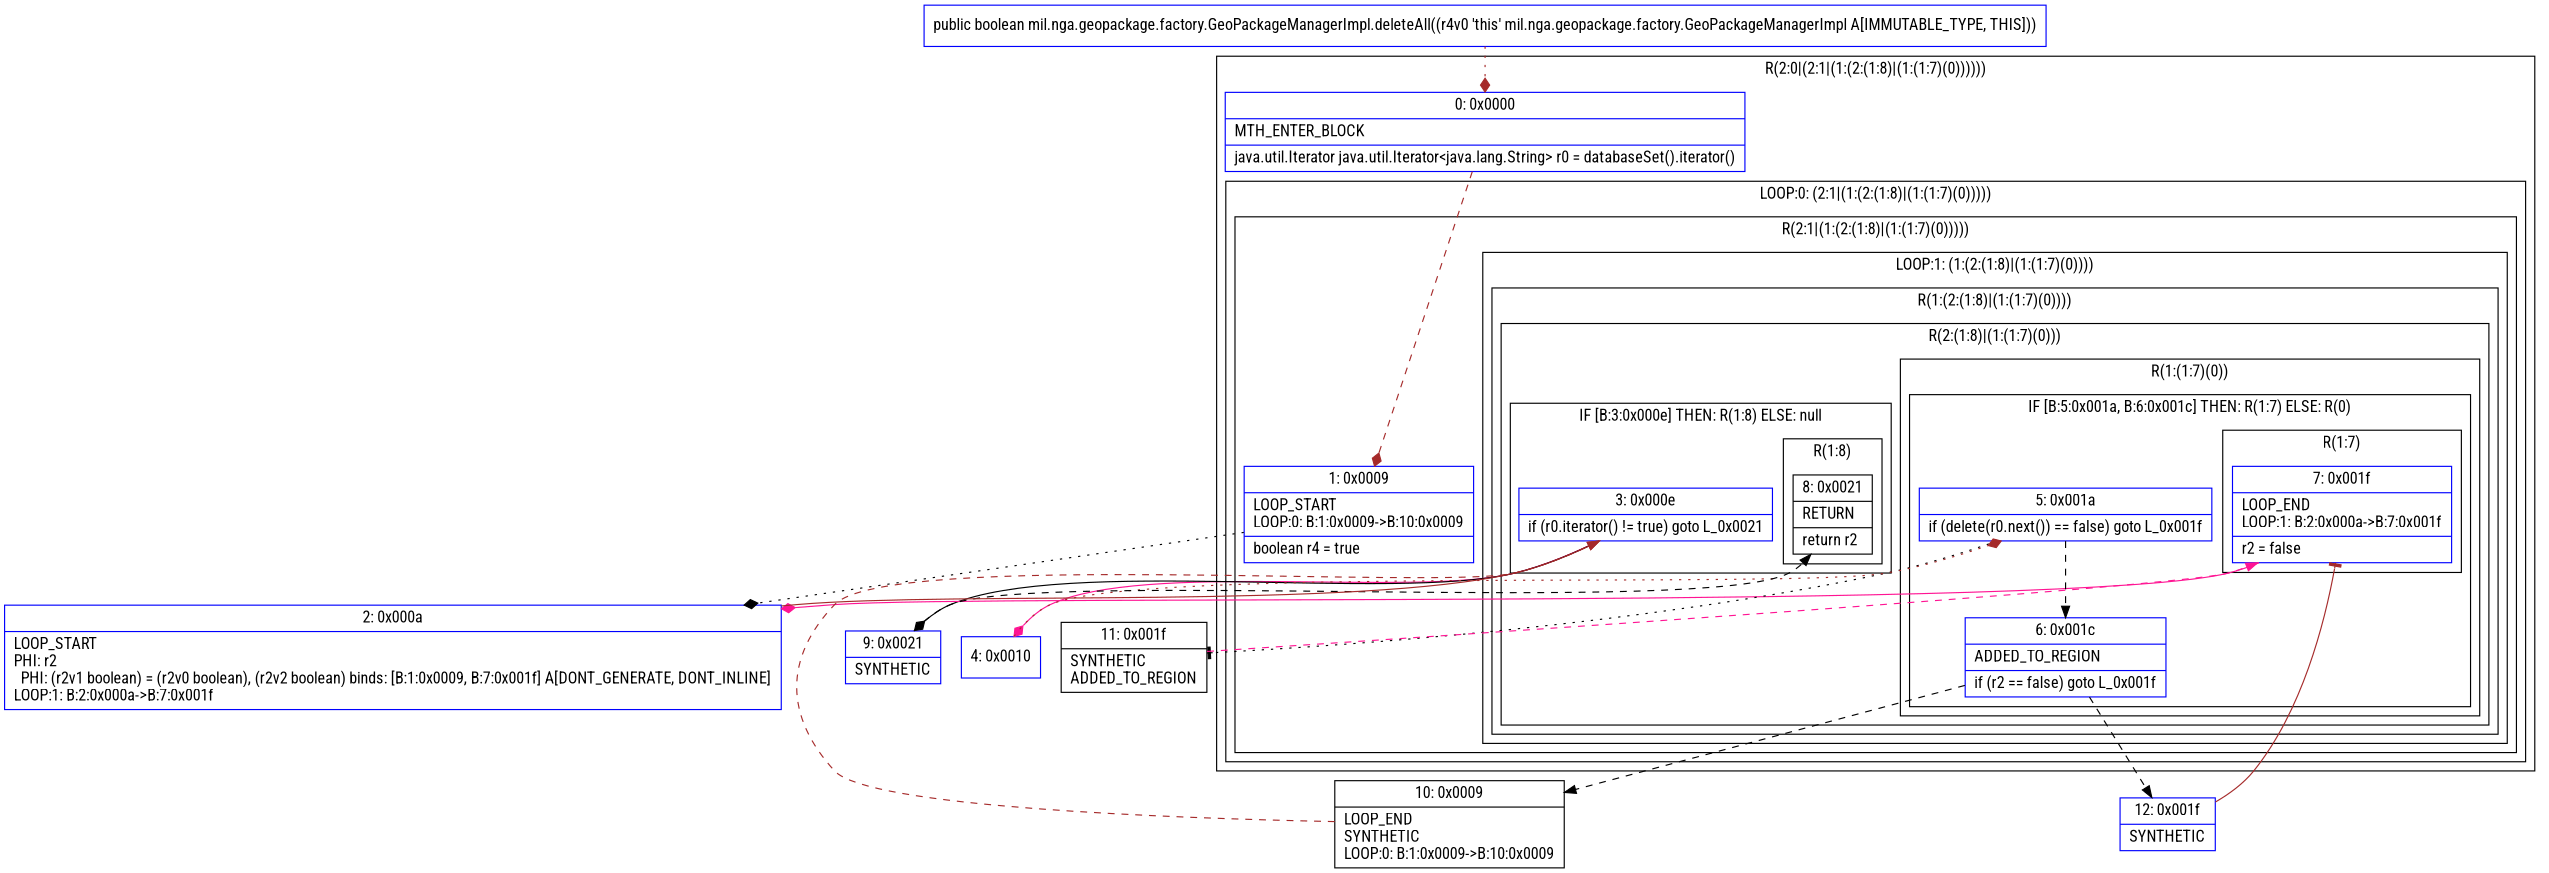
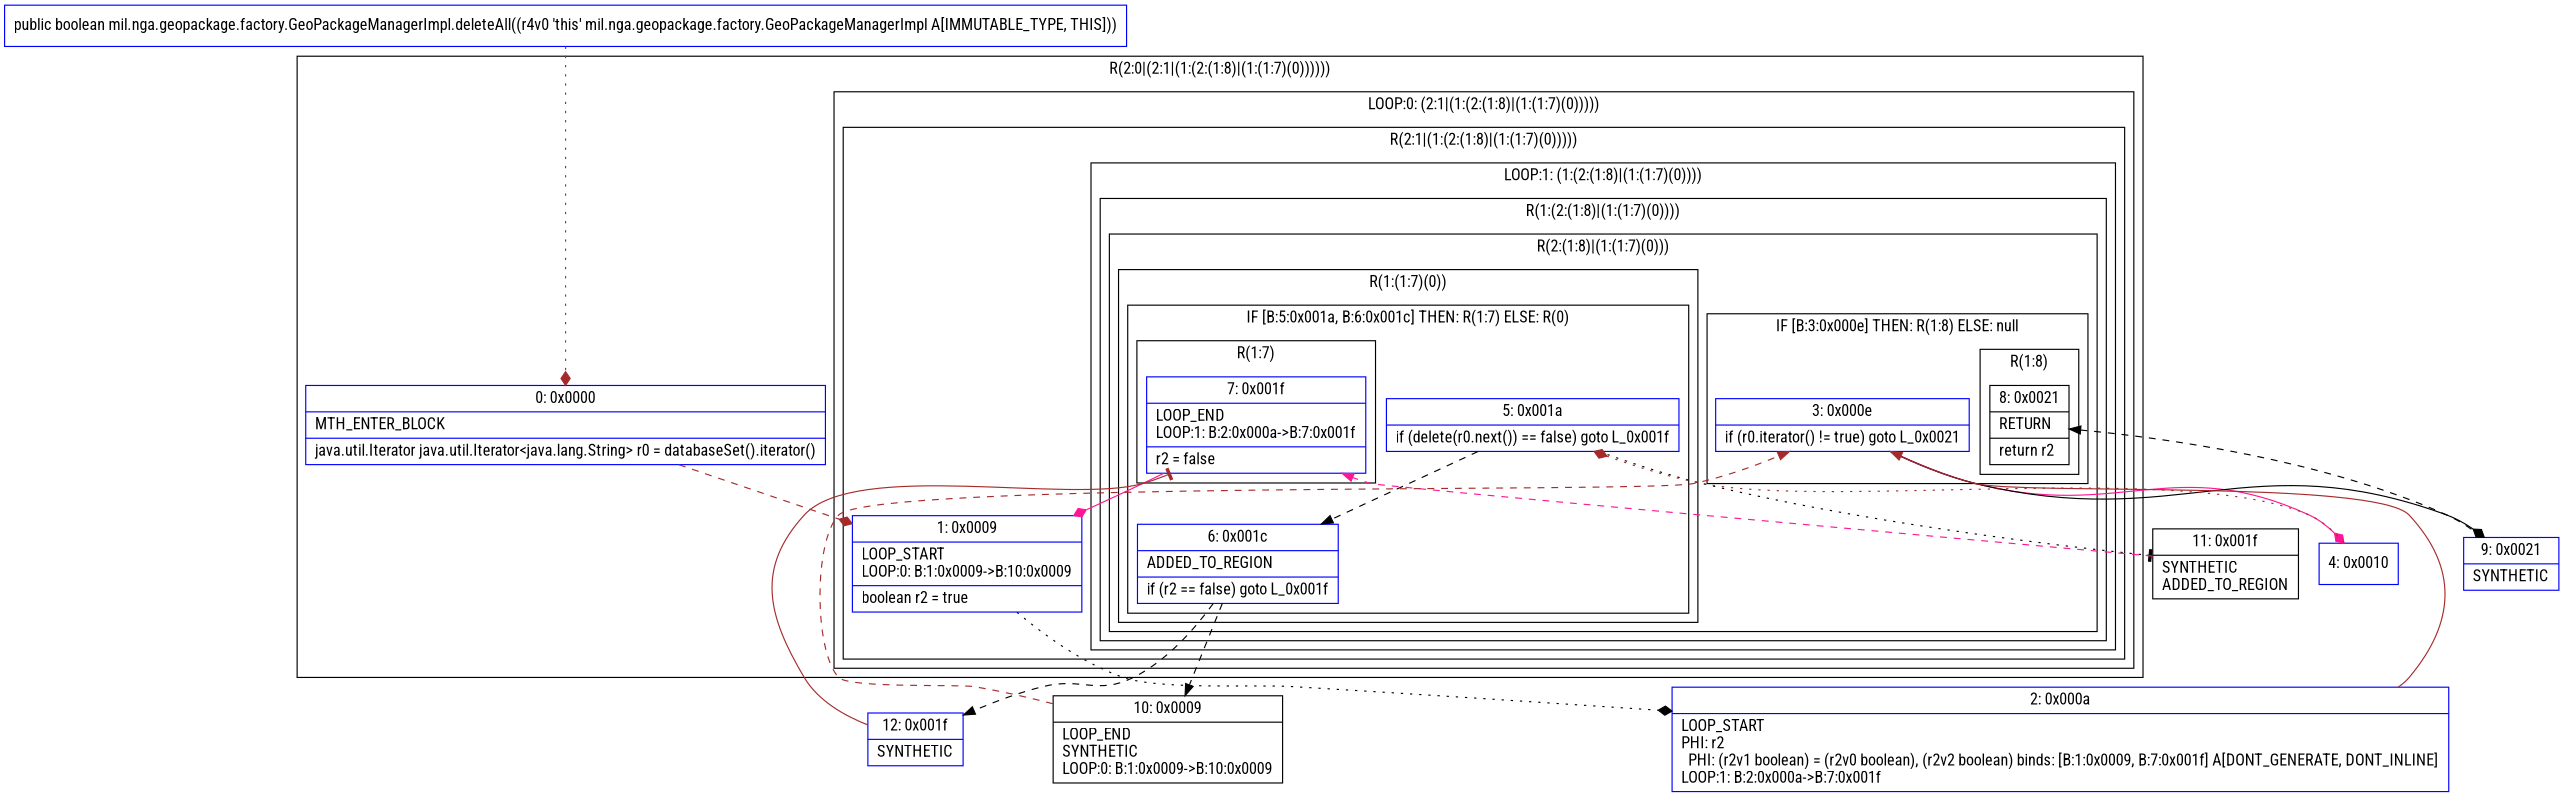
node "1: 0x0009": text "boolean r4 = true" -> "boolean r2 = true"
edge "7: 0x001f" -> "2: 0x000a": now "7: 0x001f" -> "1: 0x0009"
